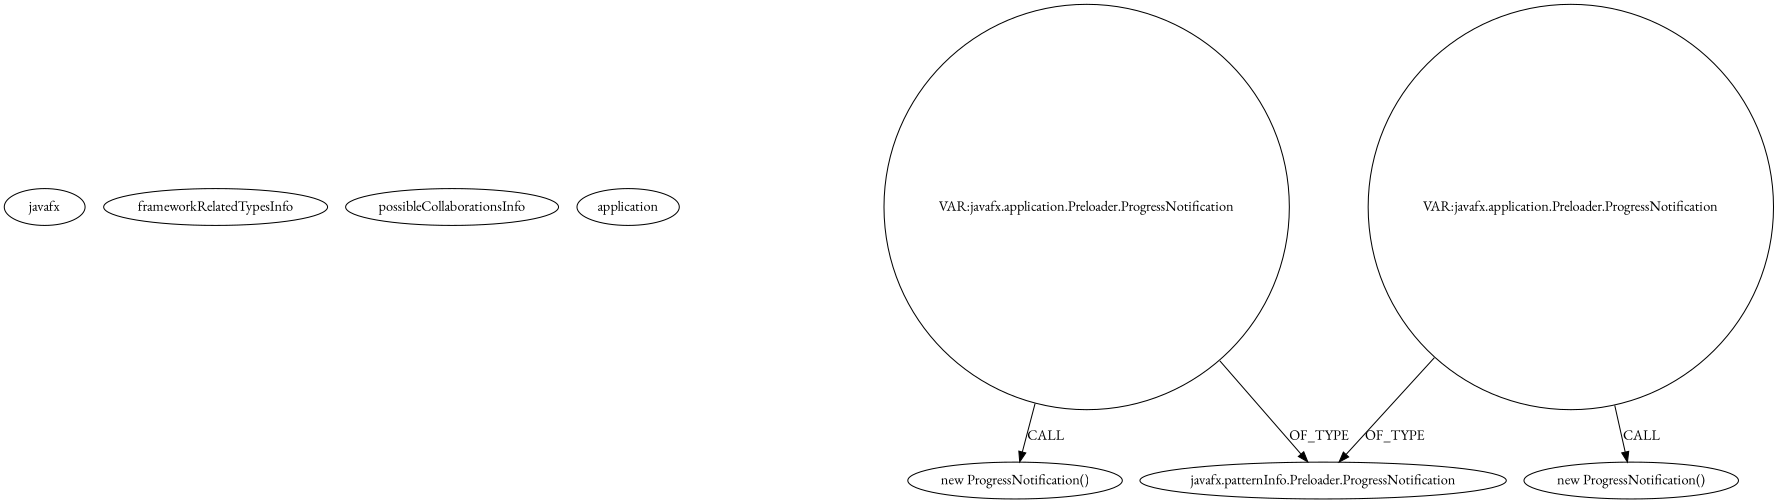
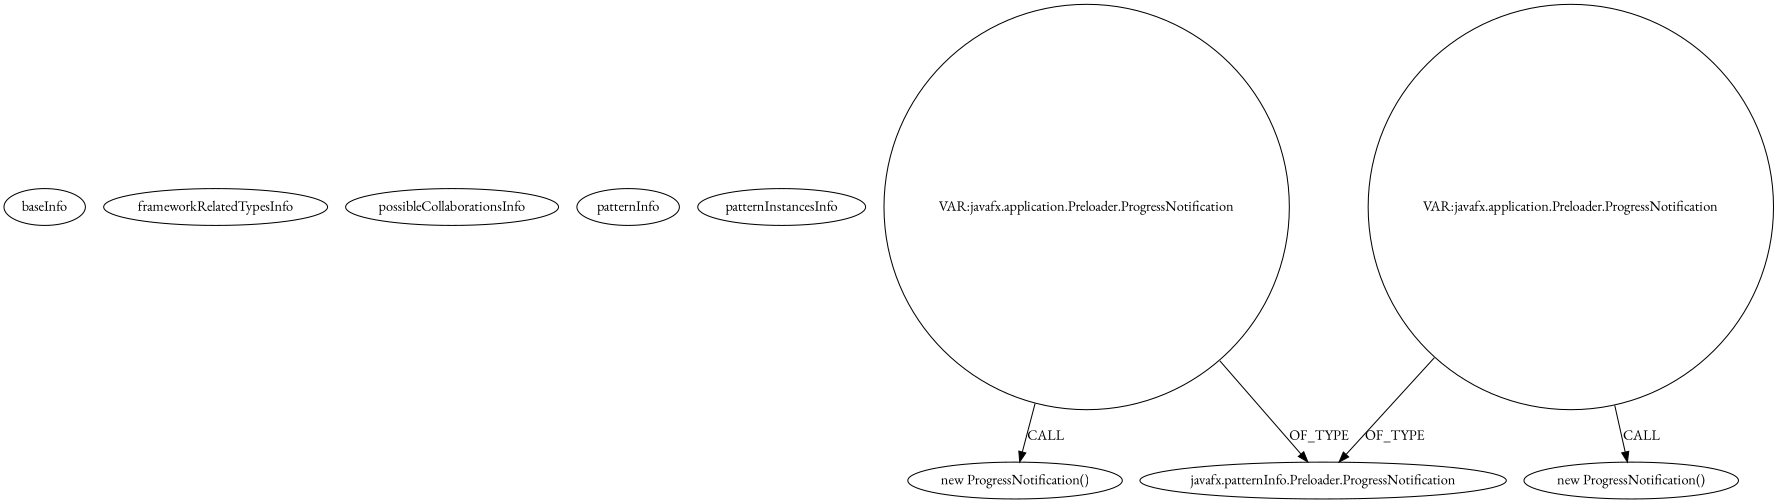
node "javafx": label "javafx" -> "baseInfo"
node "application": label "application" -> "patternInfo"
node "patternInstancesInfo": added
